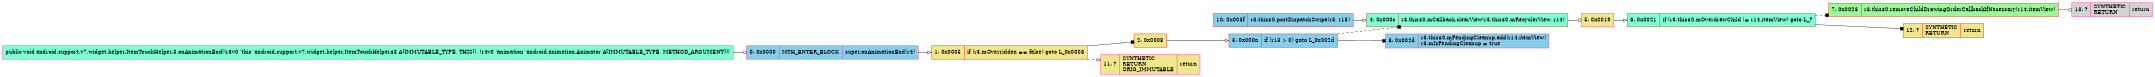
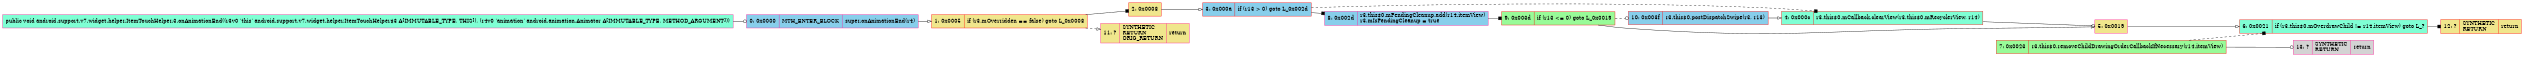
edge "6: 0x0021" -> "7: 0x0023": reversed
node "9: 0x003d": added
node "11: ?": text "ORIG_IMMUTABLE" -> "ORIG_RETURN"
